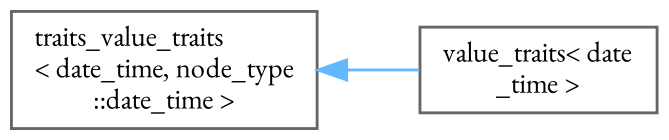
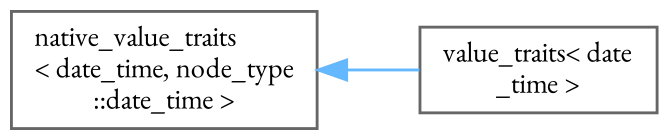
node "traits_value_traits < date_time, node_type ::date_time >": label "traits_value_traits < date_time, node_type ::date_time >" -> "native_value_traits < date_time, node_type ::date_time >"
